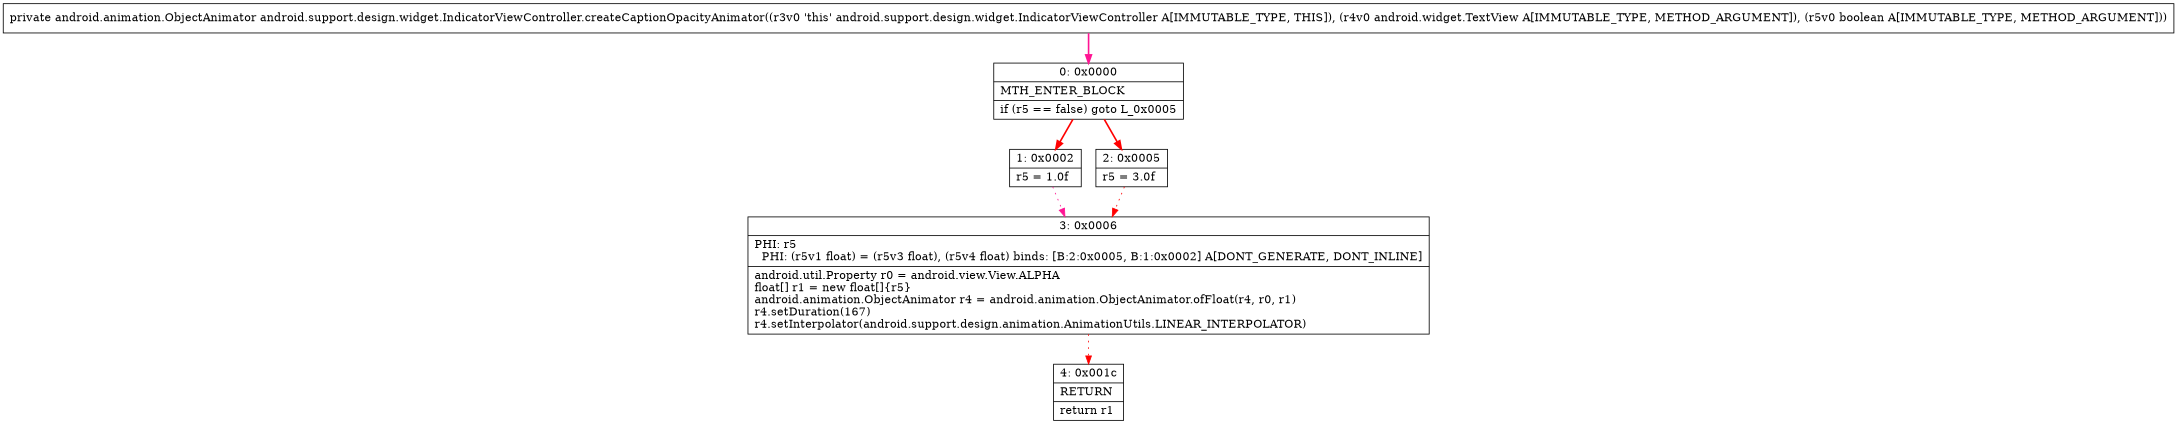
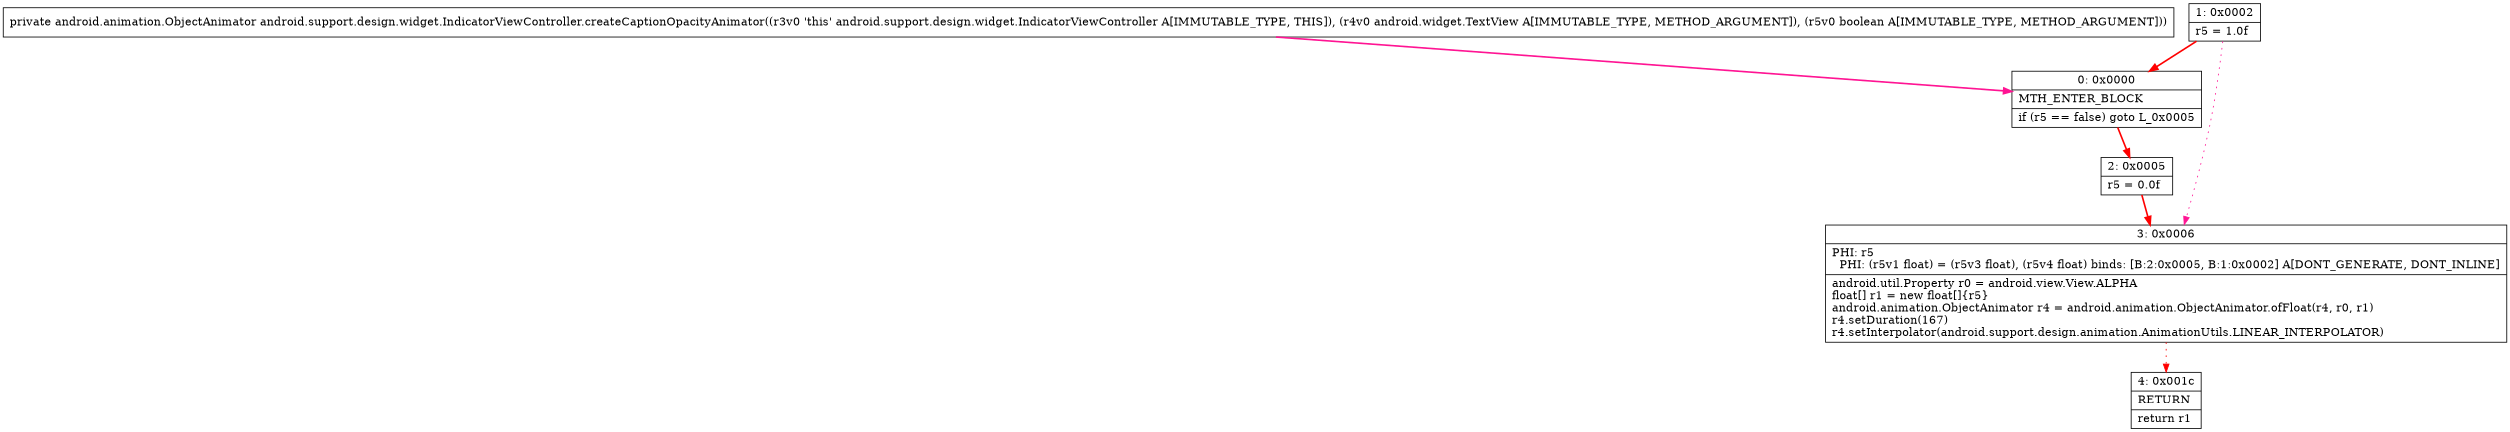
edge "0: 0x0000" -> "1: 0x0002": reversed
node "2: 0x0005": text "r5 = 3.0f" -> "r5 = 0.0f"
edge "2: 0x0005" -> "3: 0x0006": style dotted -> bold
